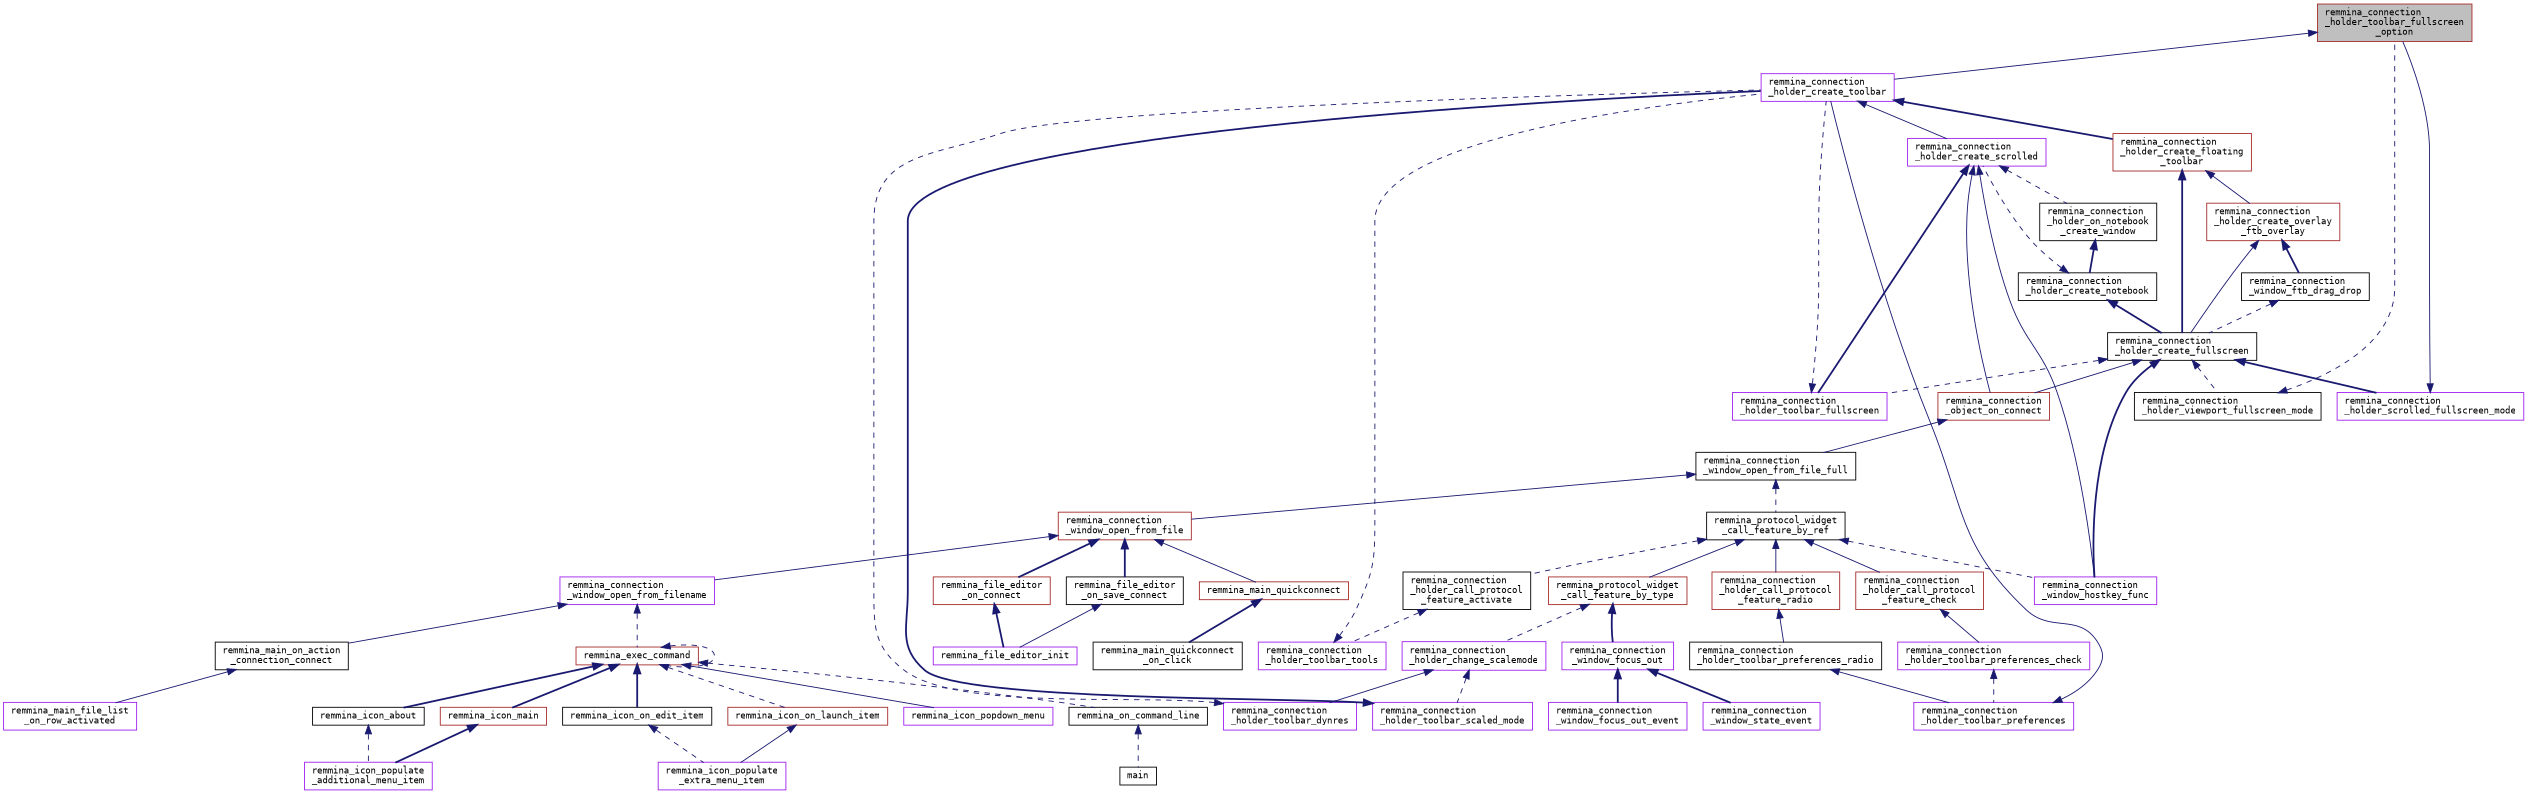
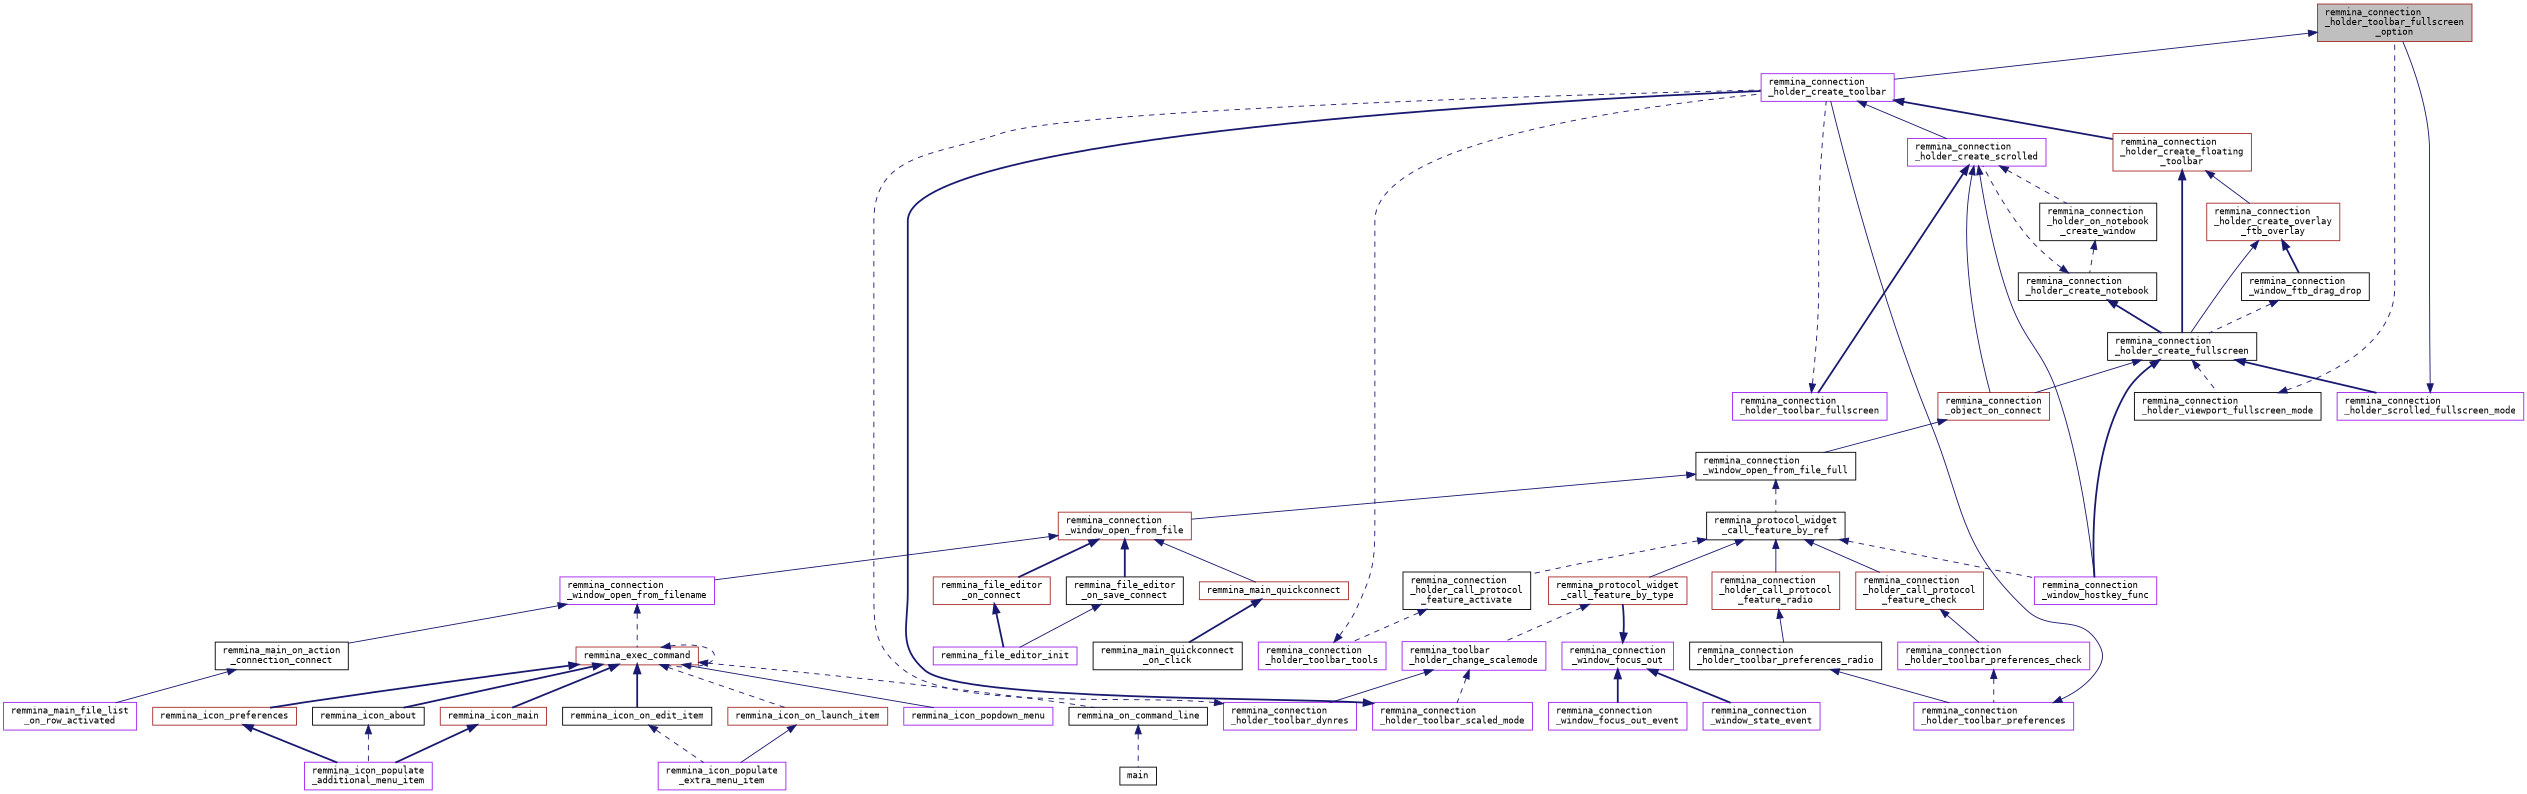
edge "remmina_connection _holder_create_notebook" -> "remmina_connection _holder_on_notebook _create_window": style bold -> dashed
edge "remmina_connection _holder_toolbar_fullscreen" -> "remmina_connection _holder_create_fullscreen": removed
edge "remmina_connection _window_focus_out" -> "remmina_protocol_widget _call_feature_by_type": reversed
node "remmina_connection _holder_change_scalemode": label "remmina_connection _holder_change_scalemode" -> "remmina_toolbar _holder_change_scalemode"
node "remmina_icon_preferences": added
